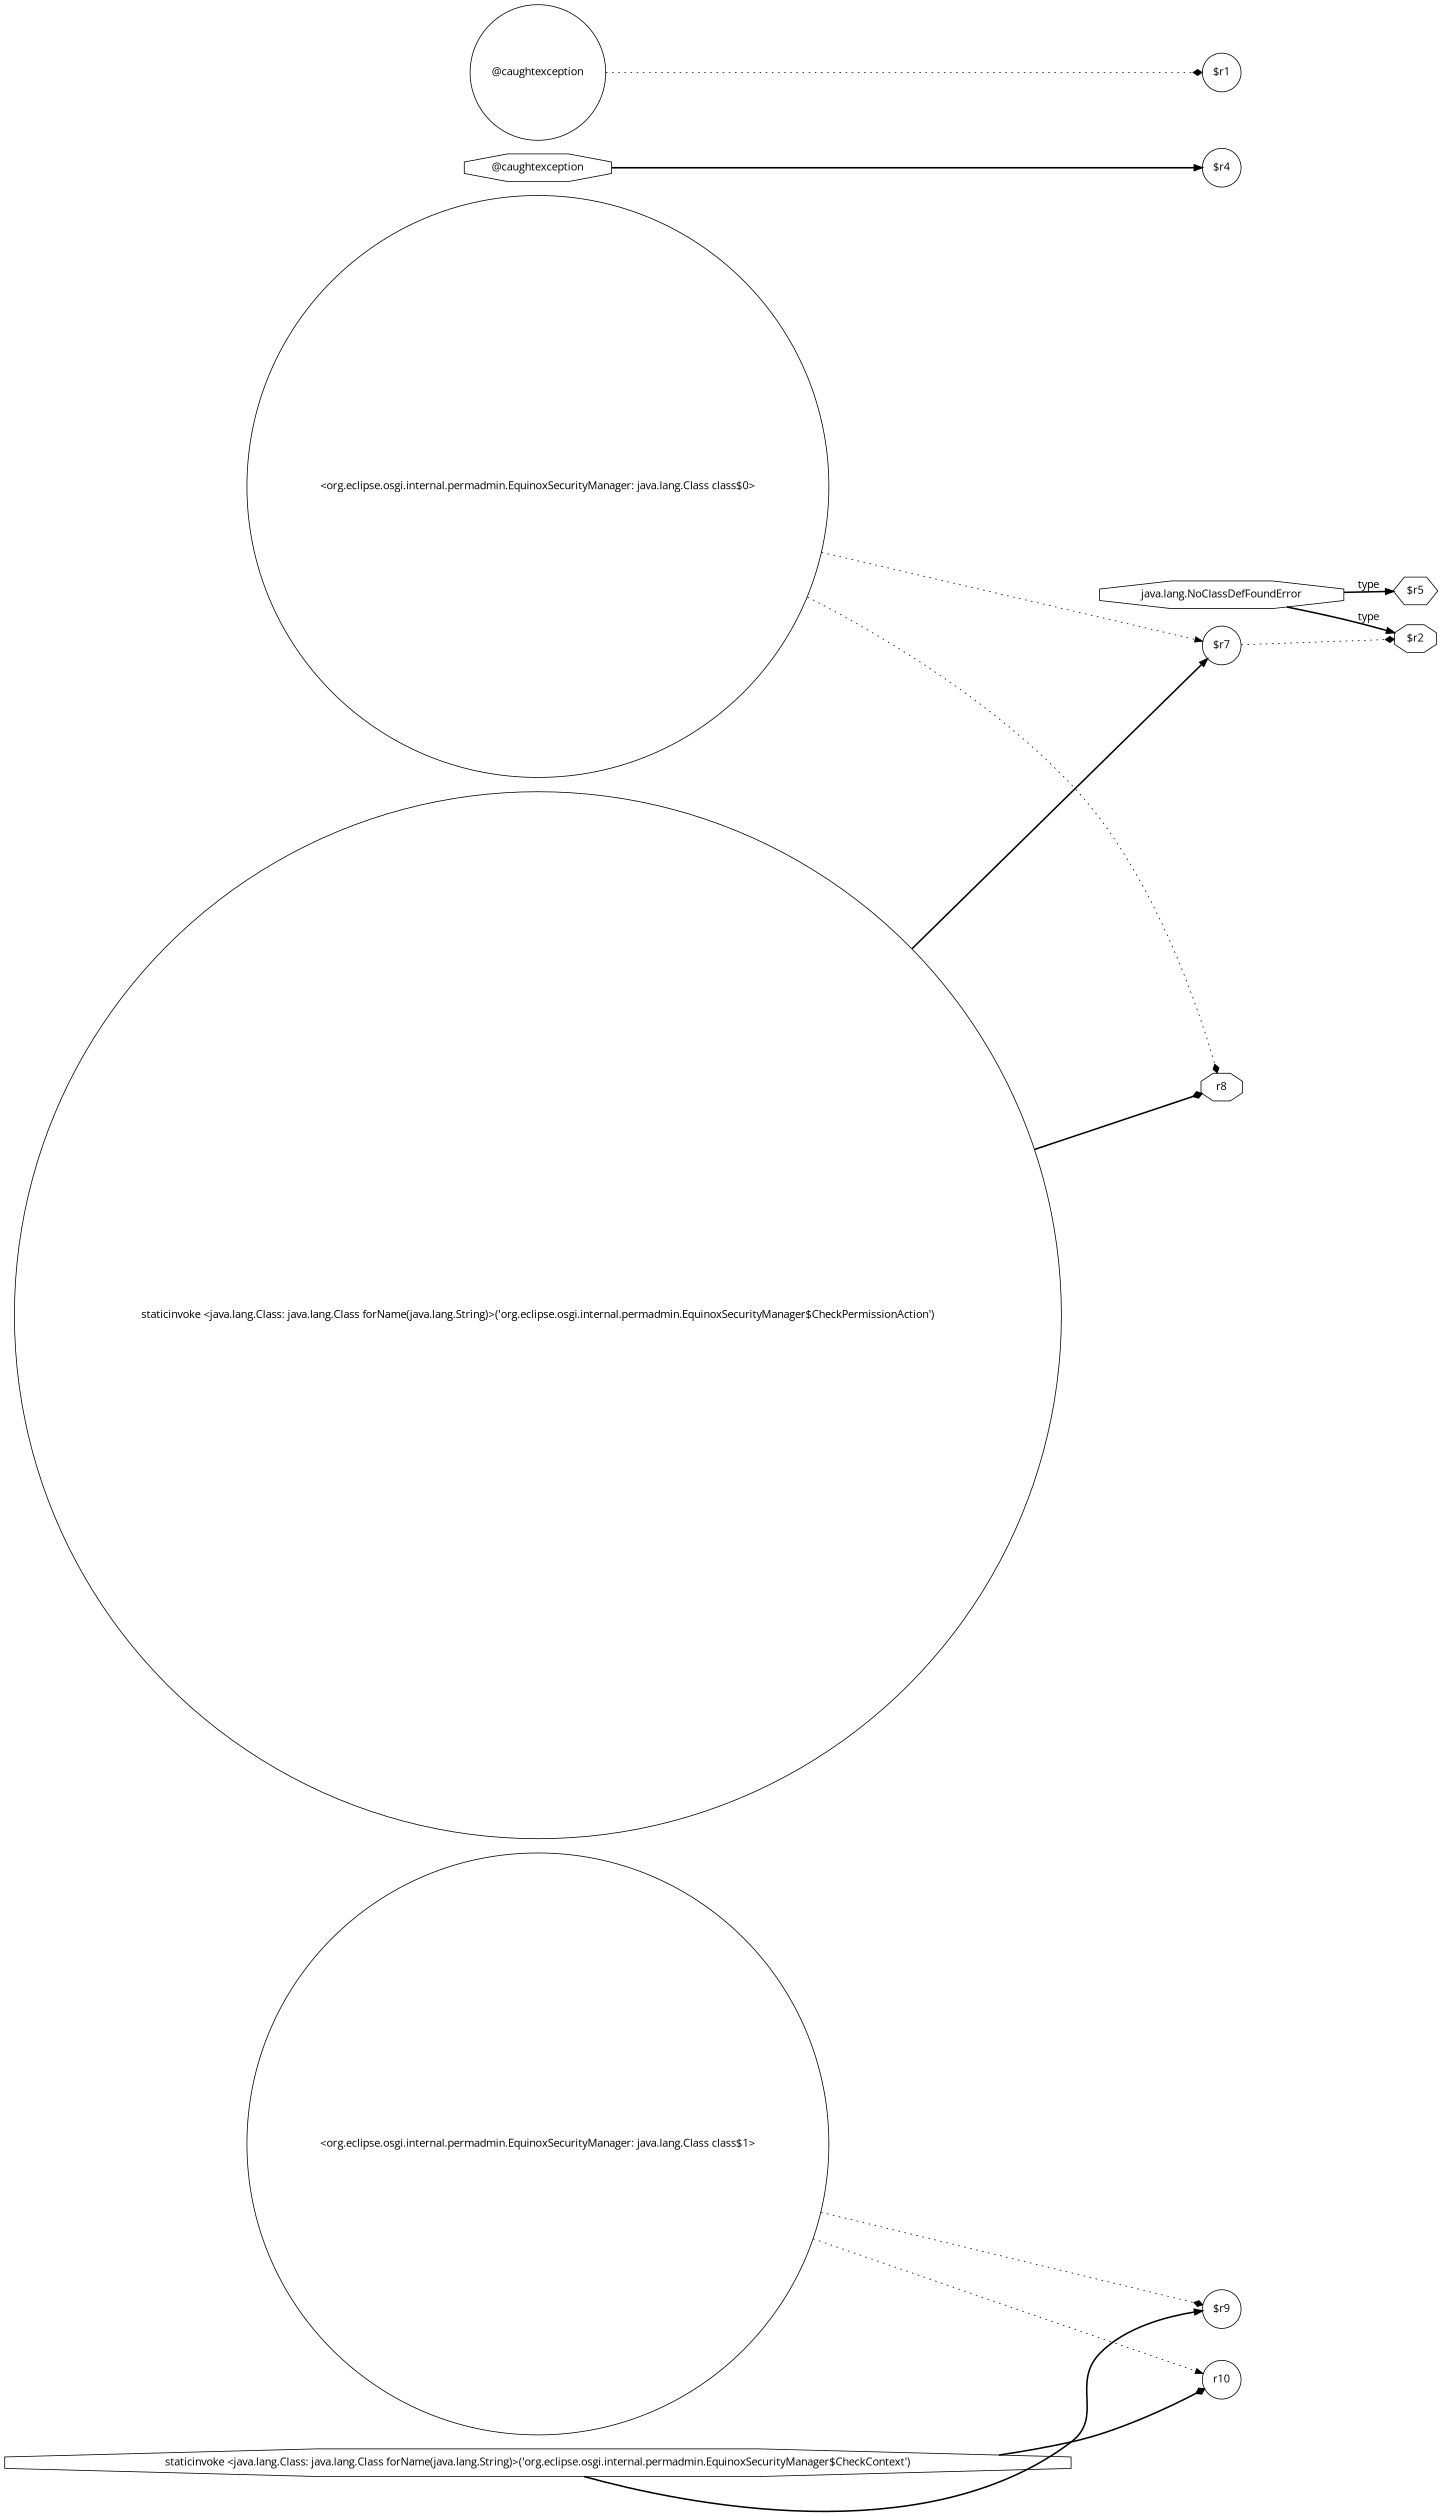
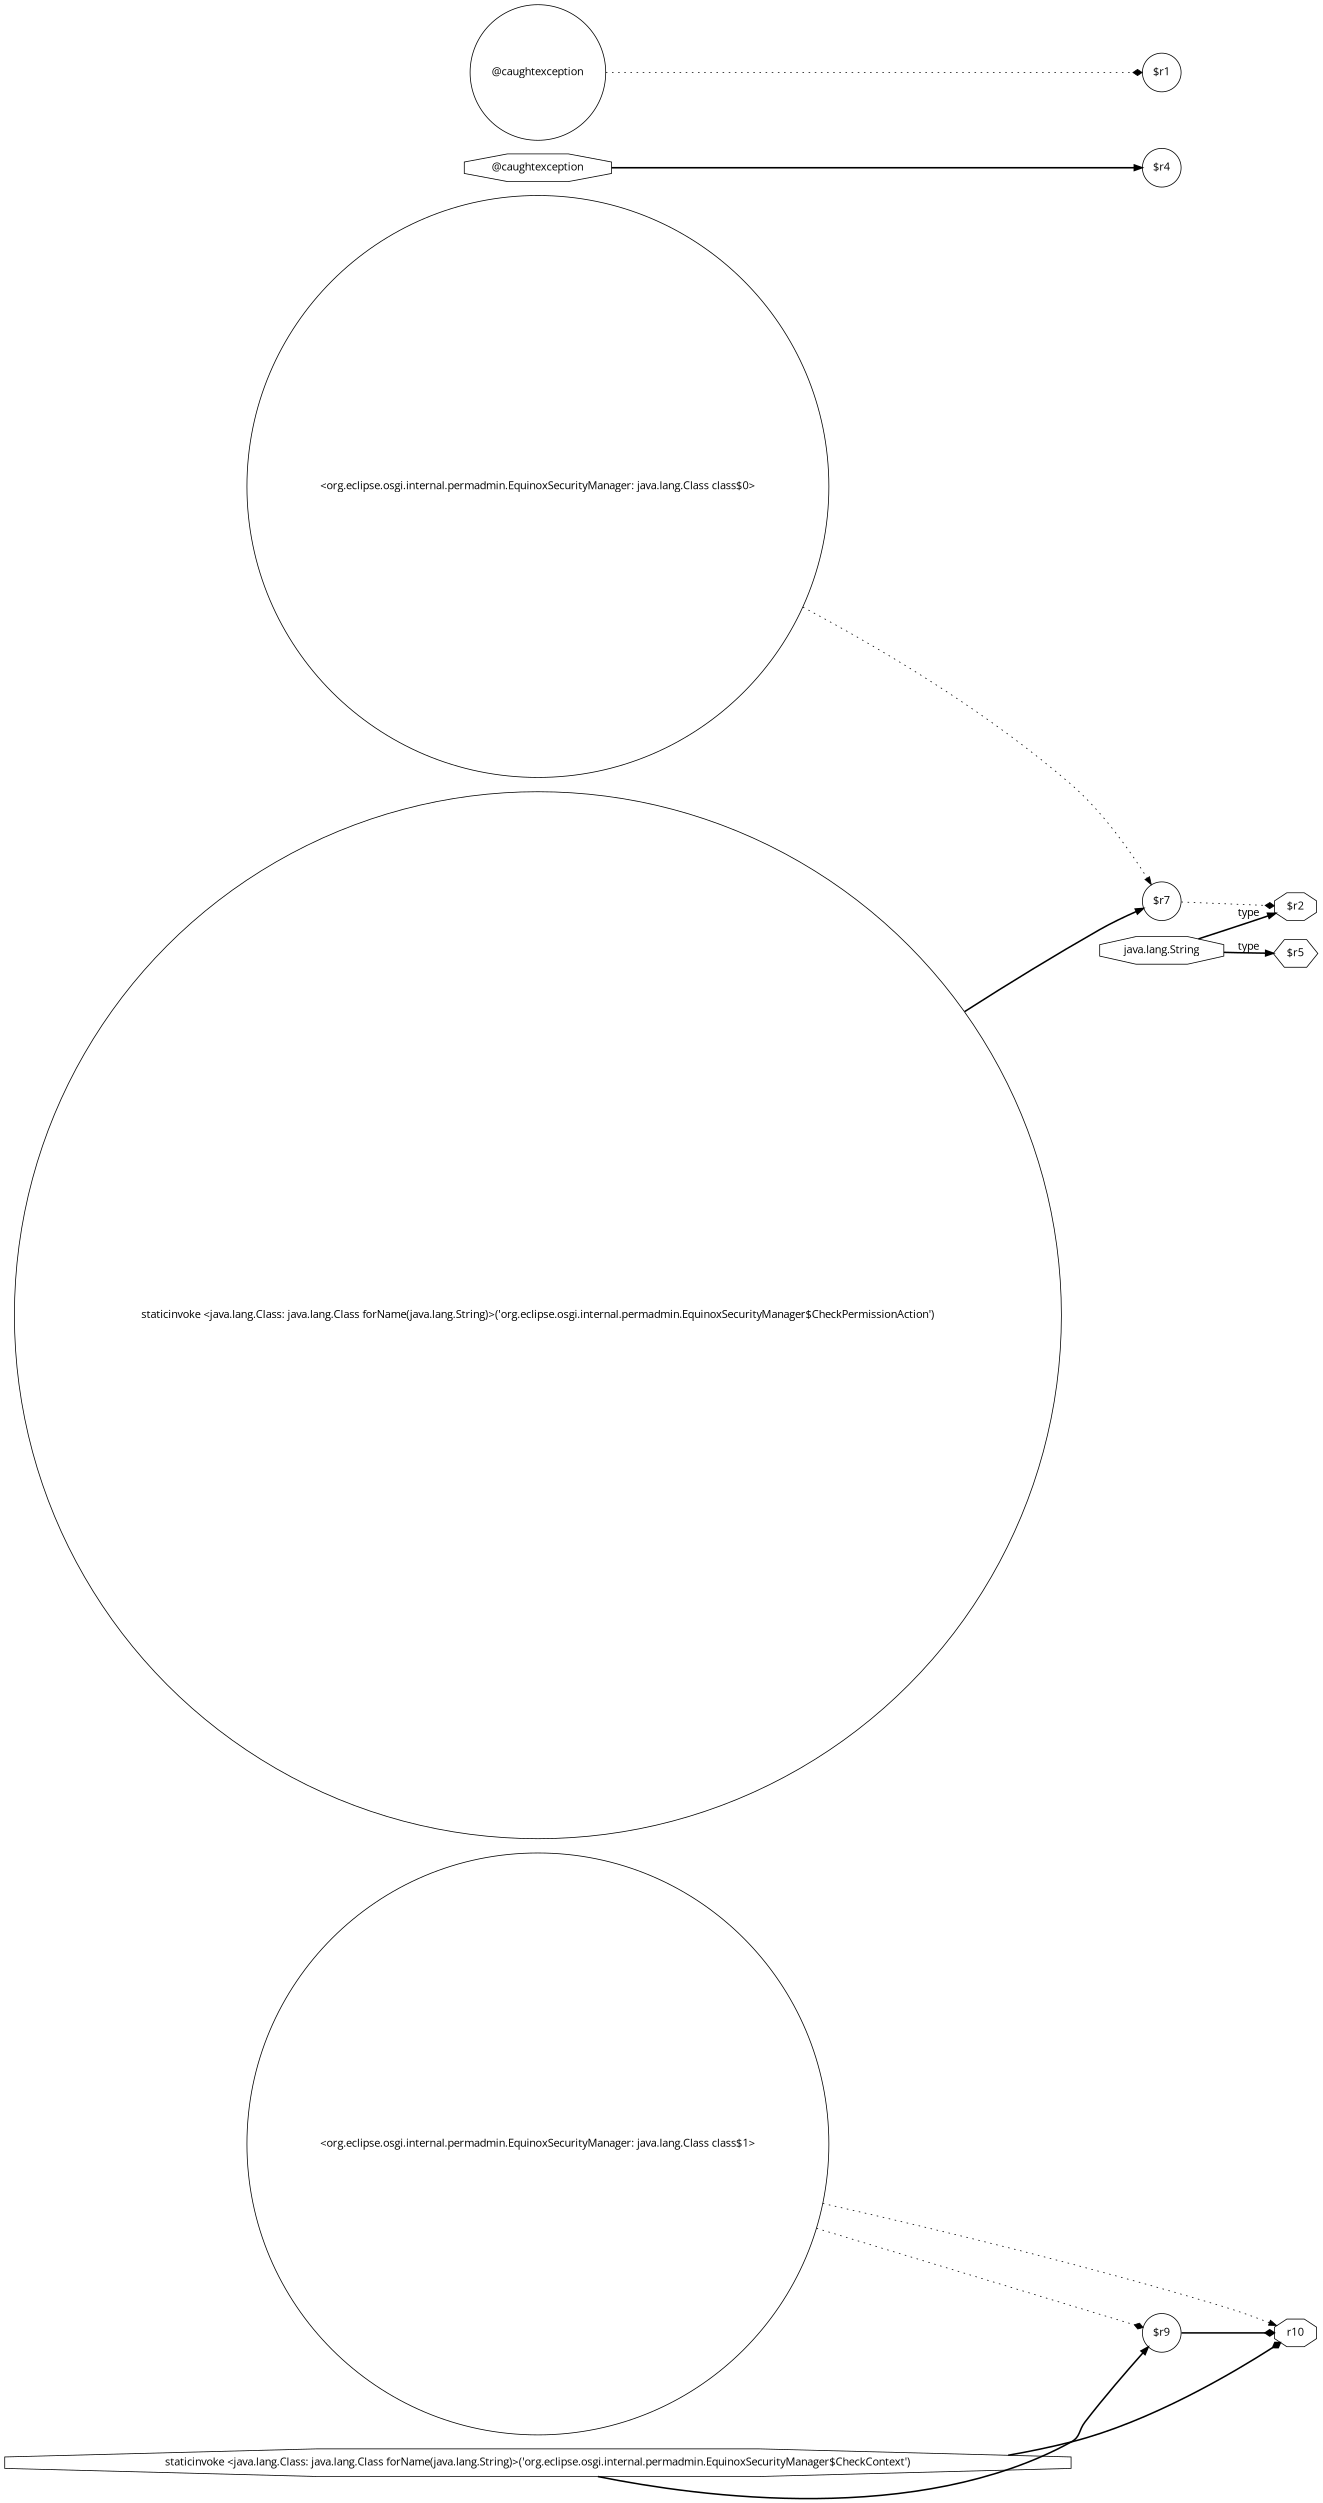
node "java.lang.NoClassDefFoundError": label "java.lang.NoClassDefFoundError" -> "java.lang.String"
node "r8": removed
edge "$r9" -> "r10": added
node "r10": shape circle -> octagon
